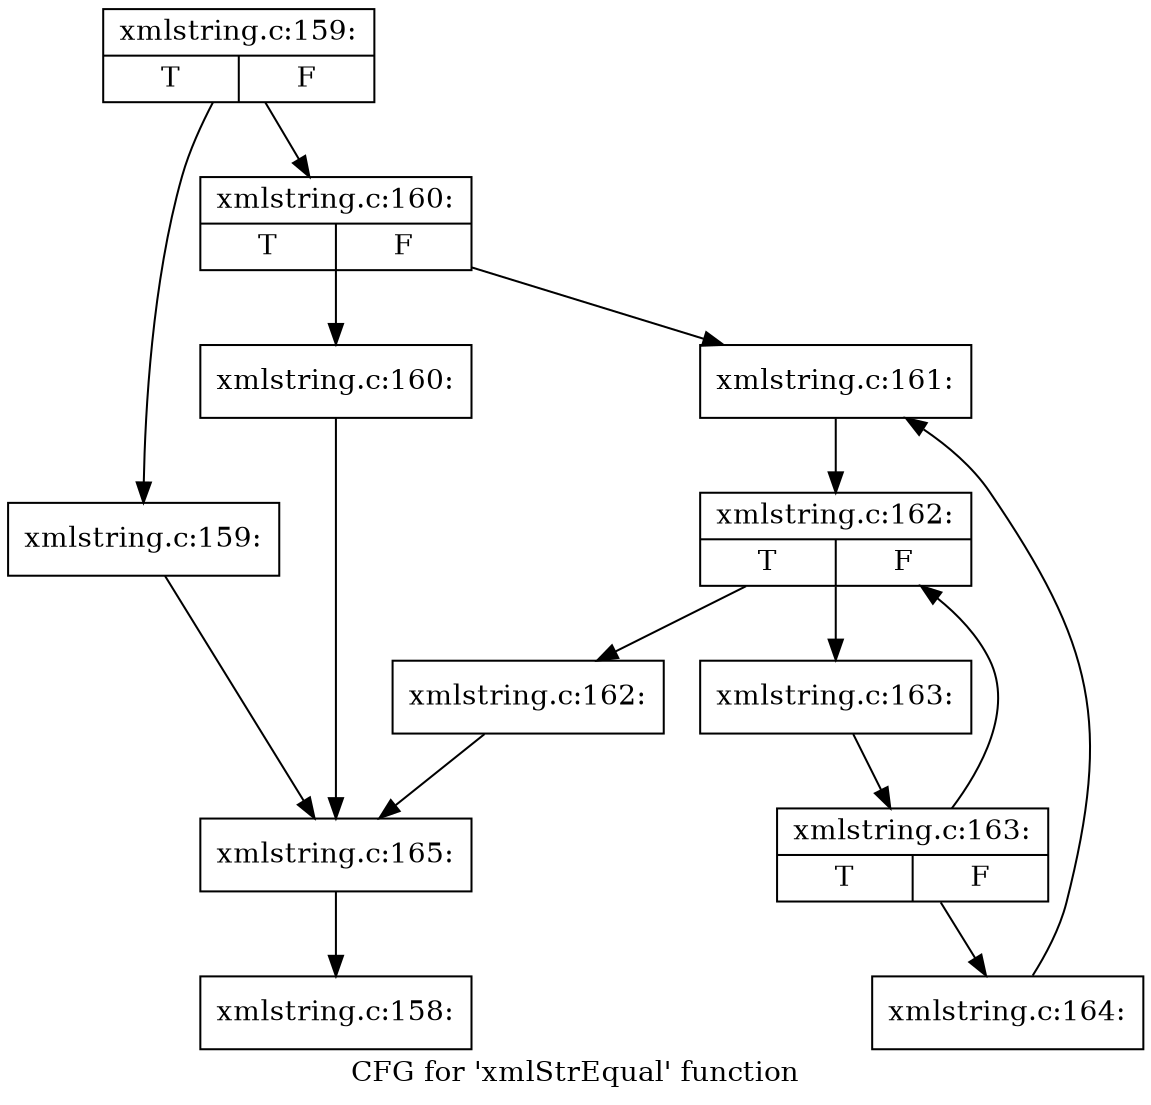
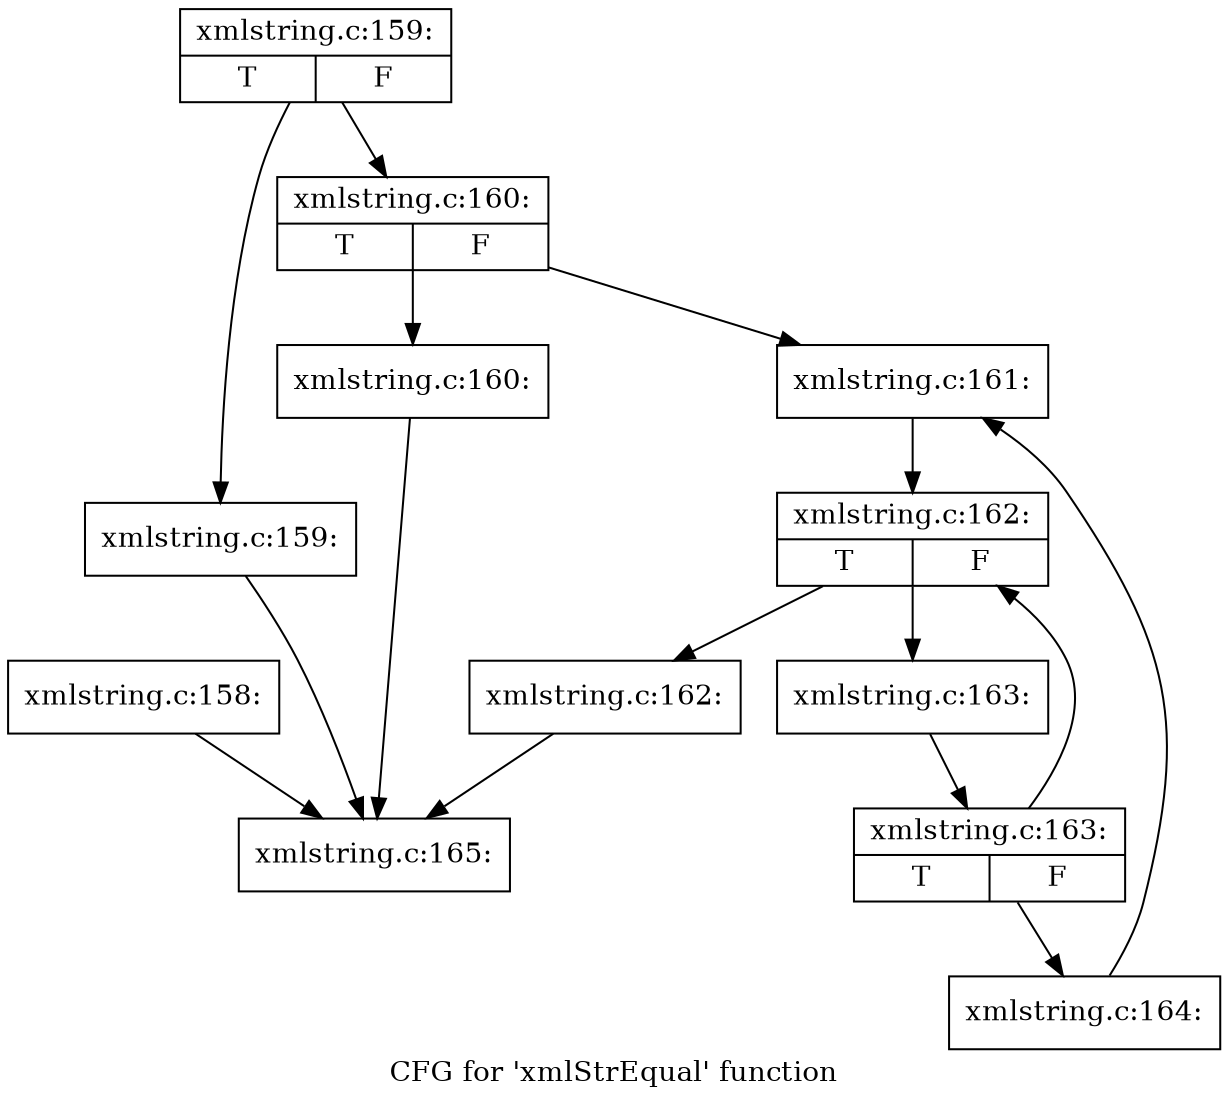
edge "xmlstring.c:165:" -> "xmlstring.c:158:": reversed
